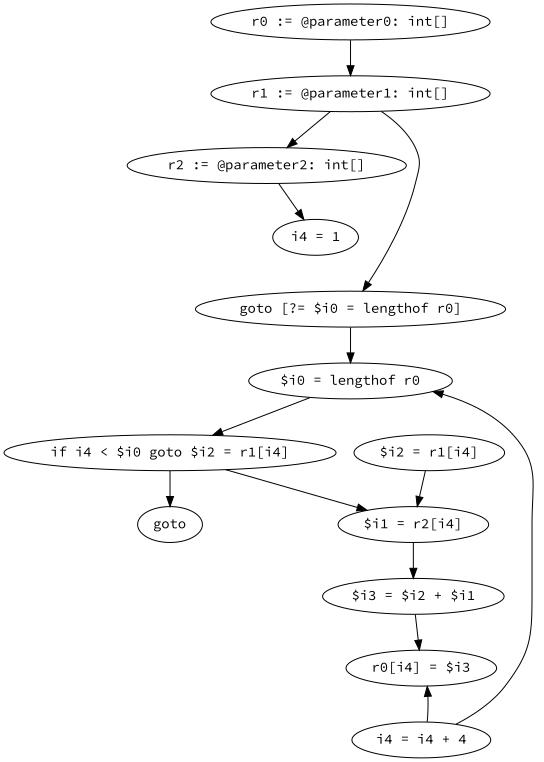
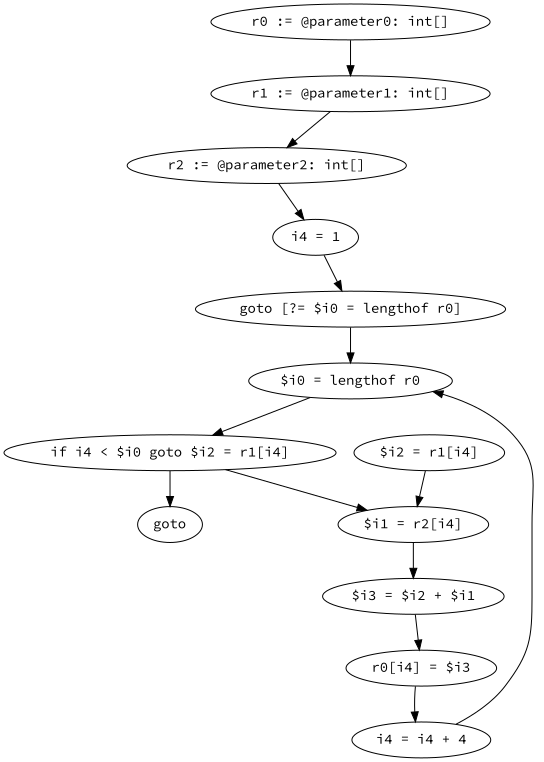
edge "r1 := @parameter1: int[]" -> "goto [?= $i0 = lengthof r0]": now "i4 = 1" -> "goto [?= $i0 = lengthof r0]"
edge "i4 = i4 + 4" -> "r0[i4] = $i3": reversed
